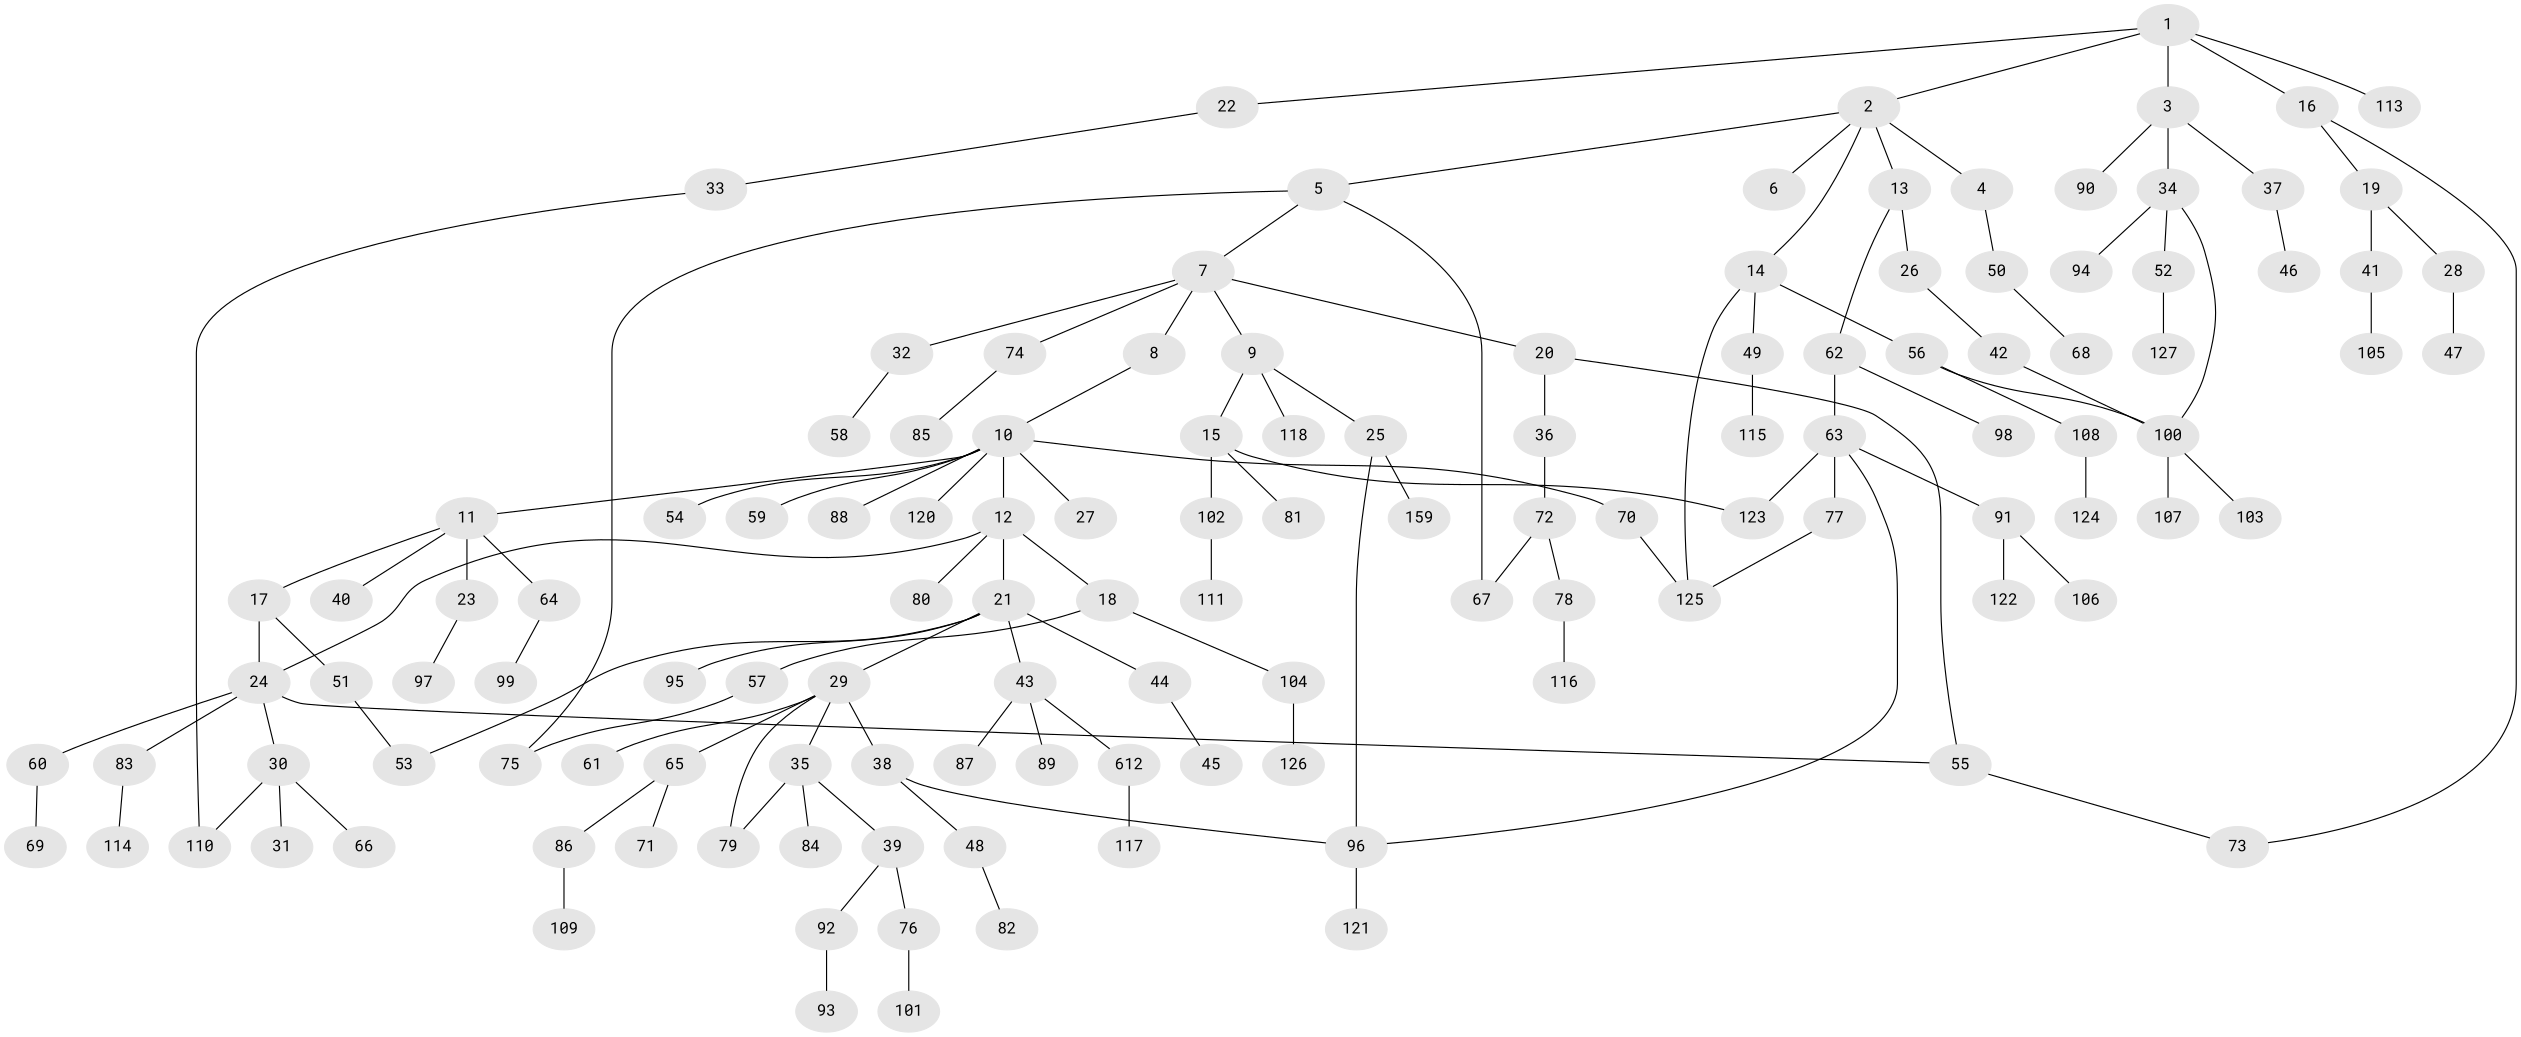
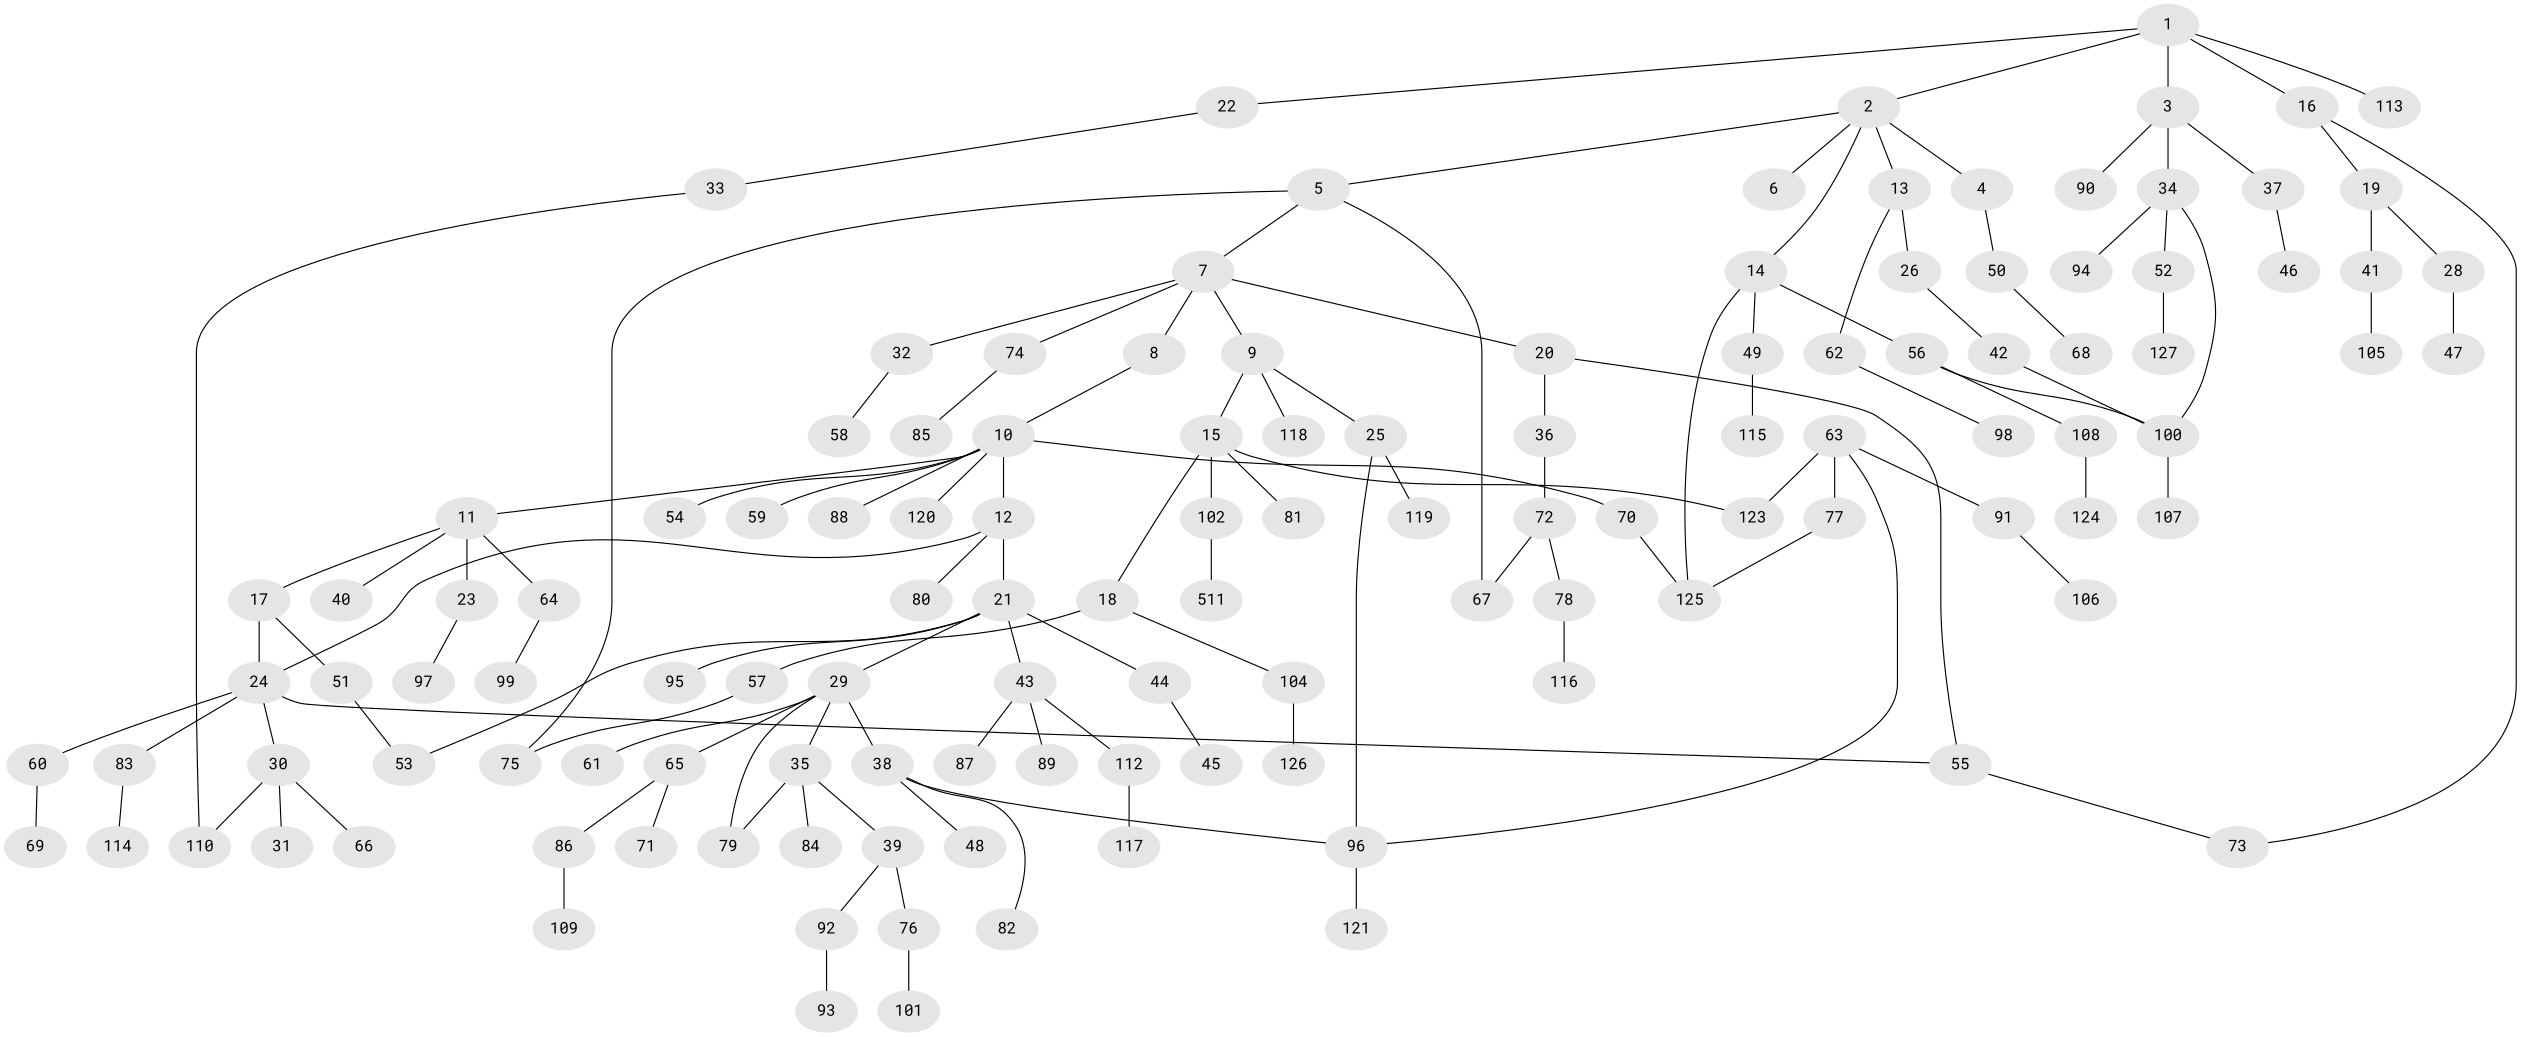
edge "62" -- "63": removed
node "27": removed
node "159": label "159" -> "119"
node "103": removed
edge "12" -- "18": now "15" -- "18"
node "111": label "111" -> "511"
node "122": removed
node "612": label "612" -> "112"
edge "48" -- "82": now "38" -- "82"
